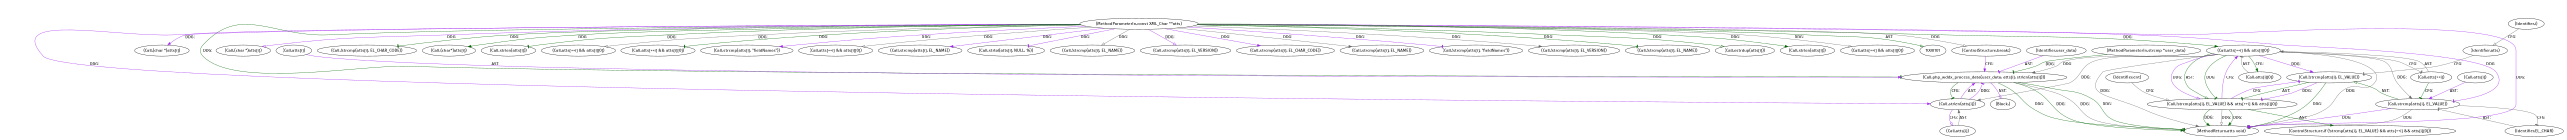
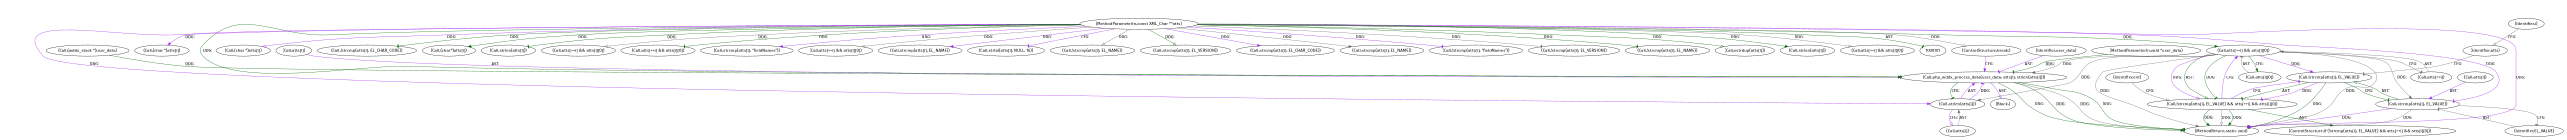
edge "(MethodParameterIn,const XML_Char **atts)" -> "1000101": arrowhead onormal -> tee
edge "(MethodParameterIn,const XML_Char **atts)" -> "(Call,!strcmp(atts[i], EL_VERSION))": arrowhead normal -> tee
edge "(MethodParameterIn,const XML_Char **atts)" -> "(Call,strcmp(atts[i], EL_VERSION))": color purple -> darkgreen
edge "(MethodParameterIn,const XML_Char **atts)" -> "(Call,strtol(atts[i], NULL, 16))": label "DDG: " -> "CFG: "
node "(Call,(wddx_stack *)user_data)": added
node "(MethodParameterIn,strcmp *user_data)": label "(MethodParameterIn,strcmp *user_data)" -> "(MethodParameterIn,void *user_data)"
edge "(Call,atts[++i])" -> "(Call,strcmp(atts[i], EL_VALUE))": now "(Call,!strcmp(atts[i], EL_VALUE))" -> "(Call,strcmp(atts[i], EL_VALUE))"
node "(MethodReturn,atts void)": label "(MethodReturn,atts void)" -> "(MethodReturn,static void)"
node "(Identifier,EL_CHAR)": label "(Identifier,EL_CHAR)" -> "(Identifier,EL_VALUE)"
